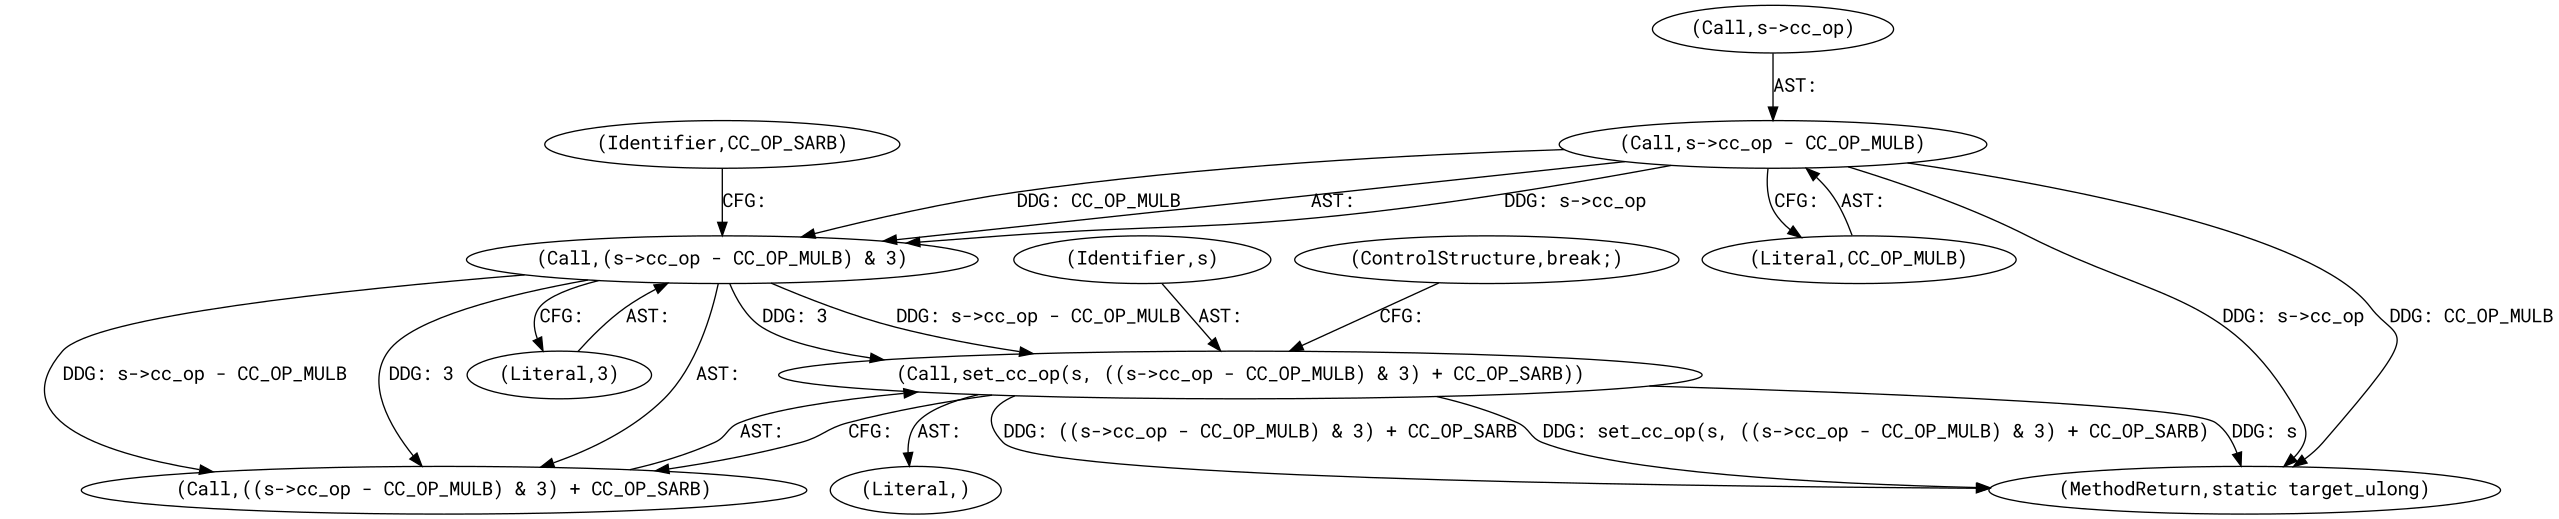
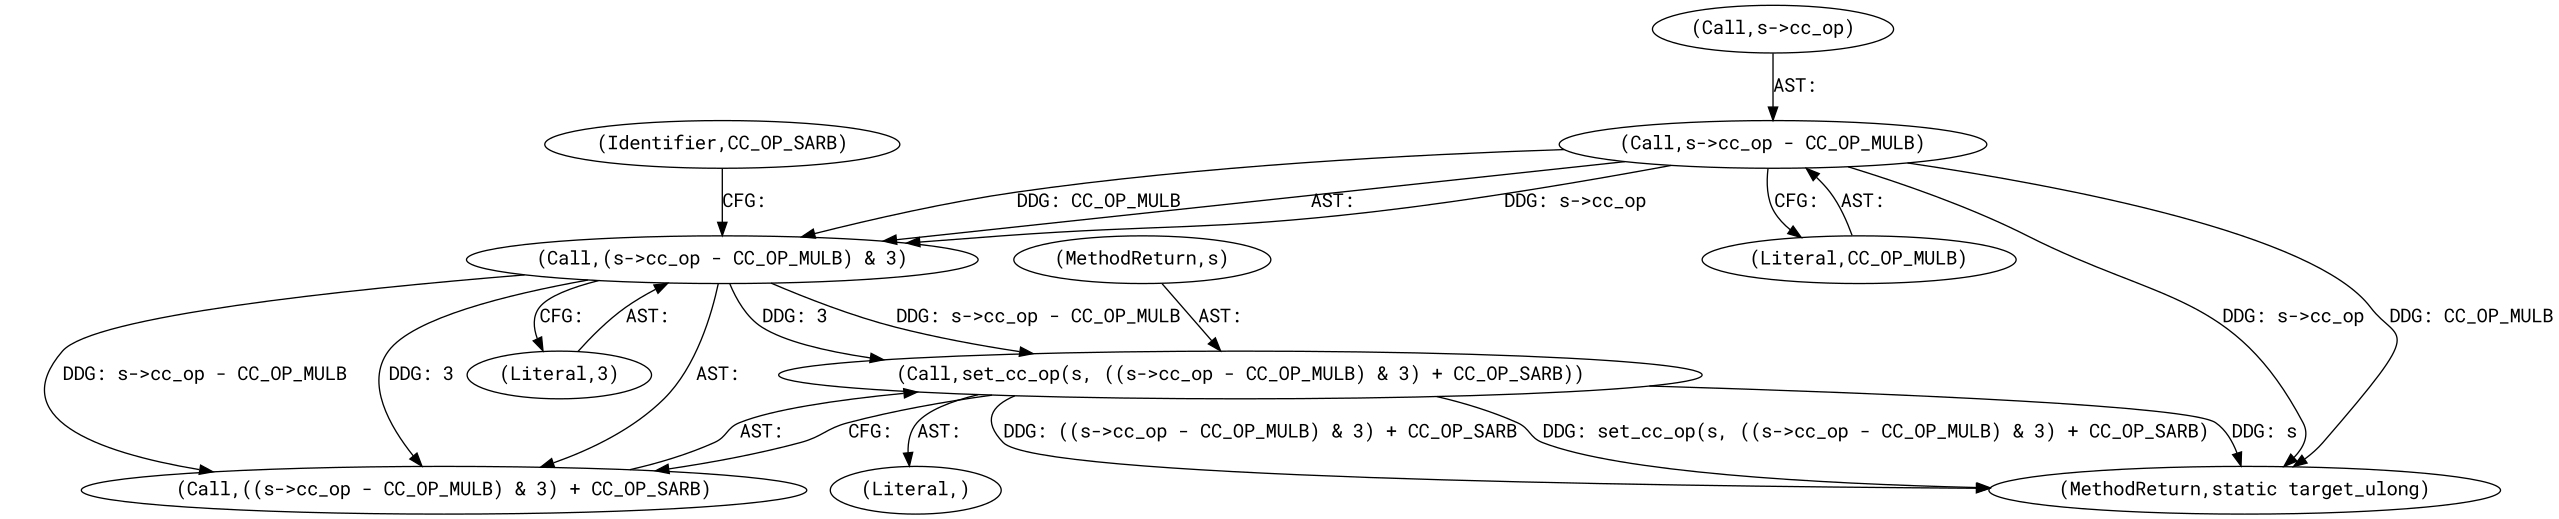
node "(Identifier,s)": label "(Identifier,s)" -> "(MethodReturn,s)"
node "(ControlStructure,break;)": removed
